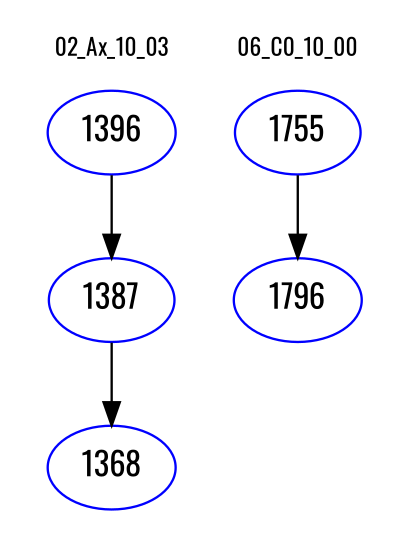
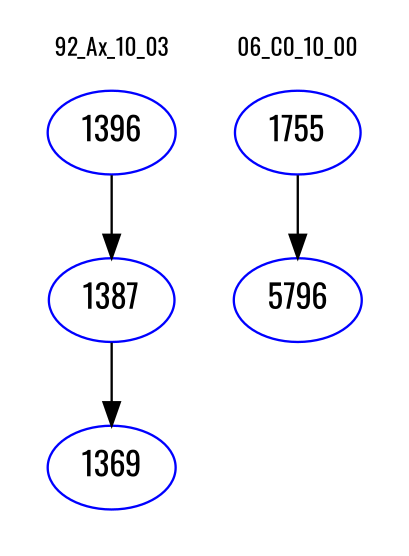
cluster "02_Ax_10_03": label "02_Ax_10_03" -> "92_Ax_10_03"
node "1796": label "1796" -> "5796"
node "1368": label "1368" -> "1369"
